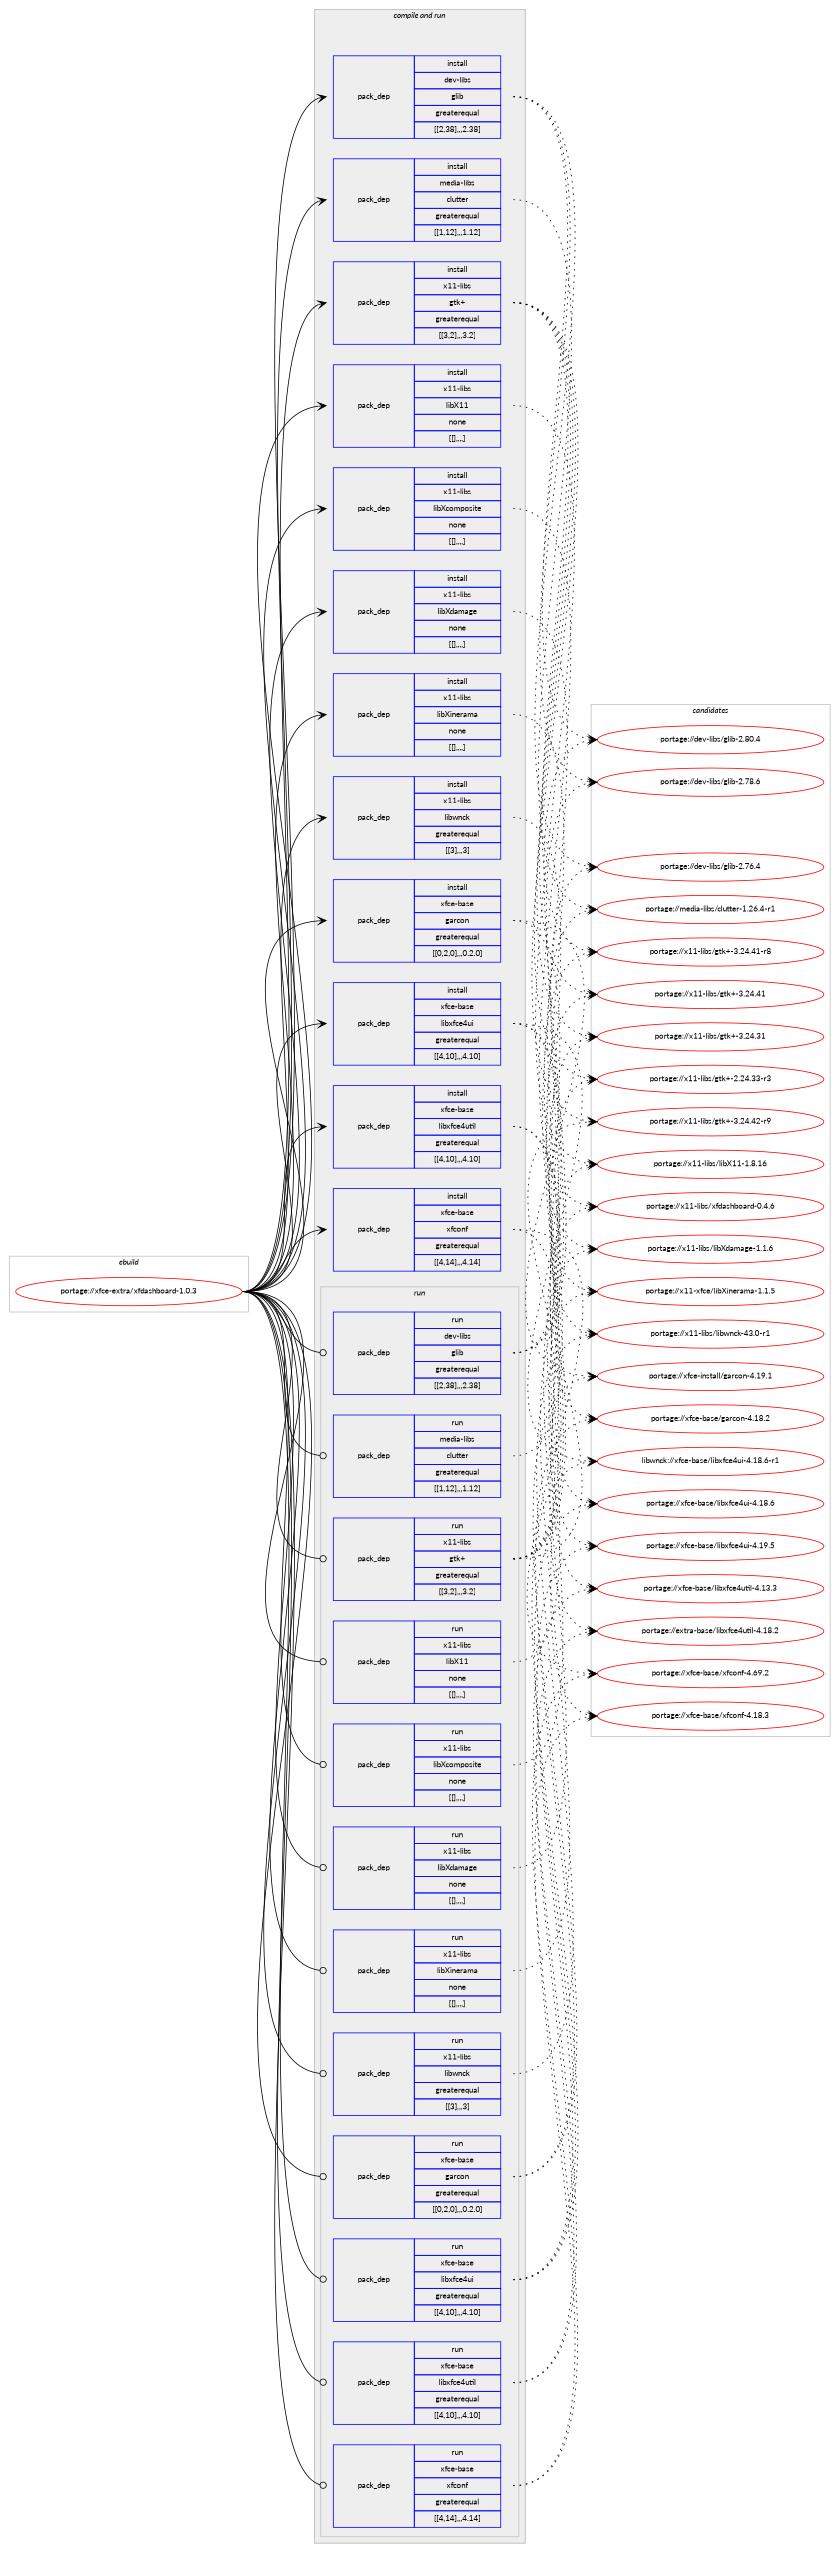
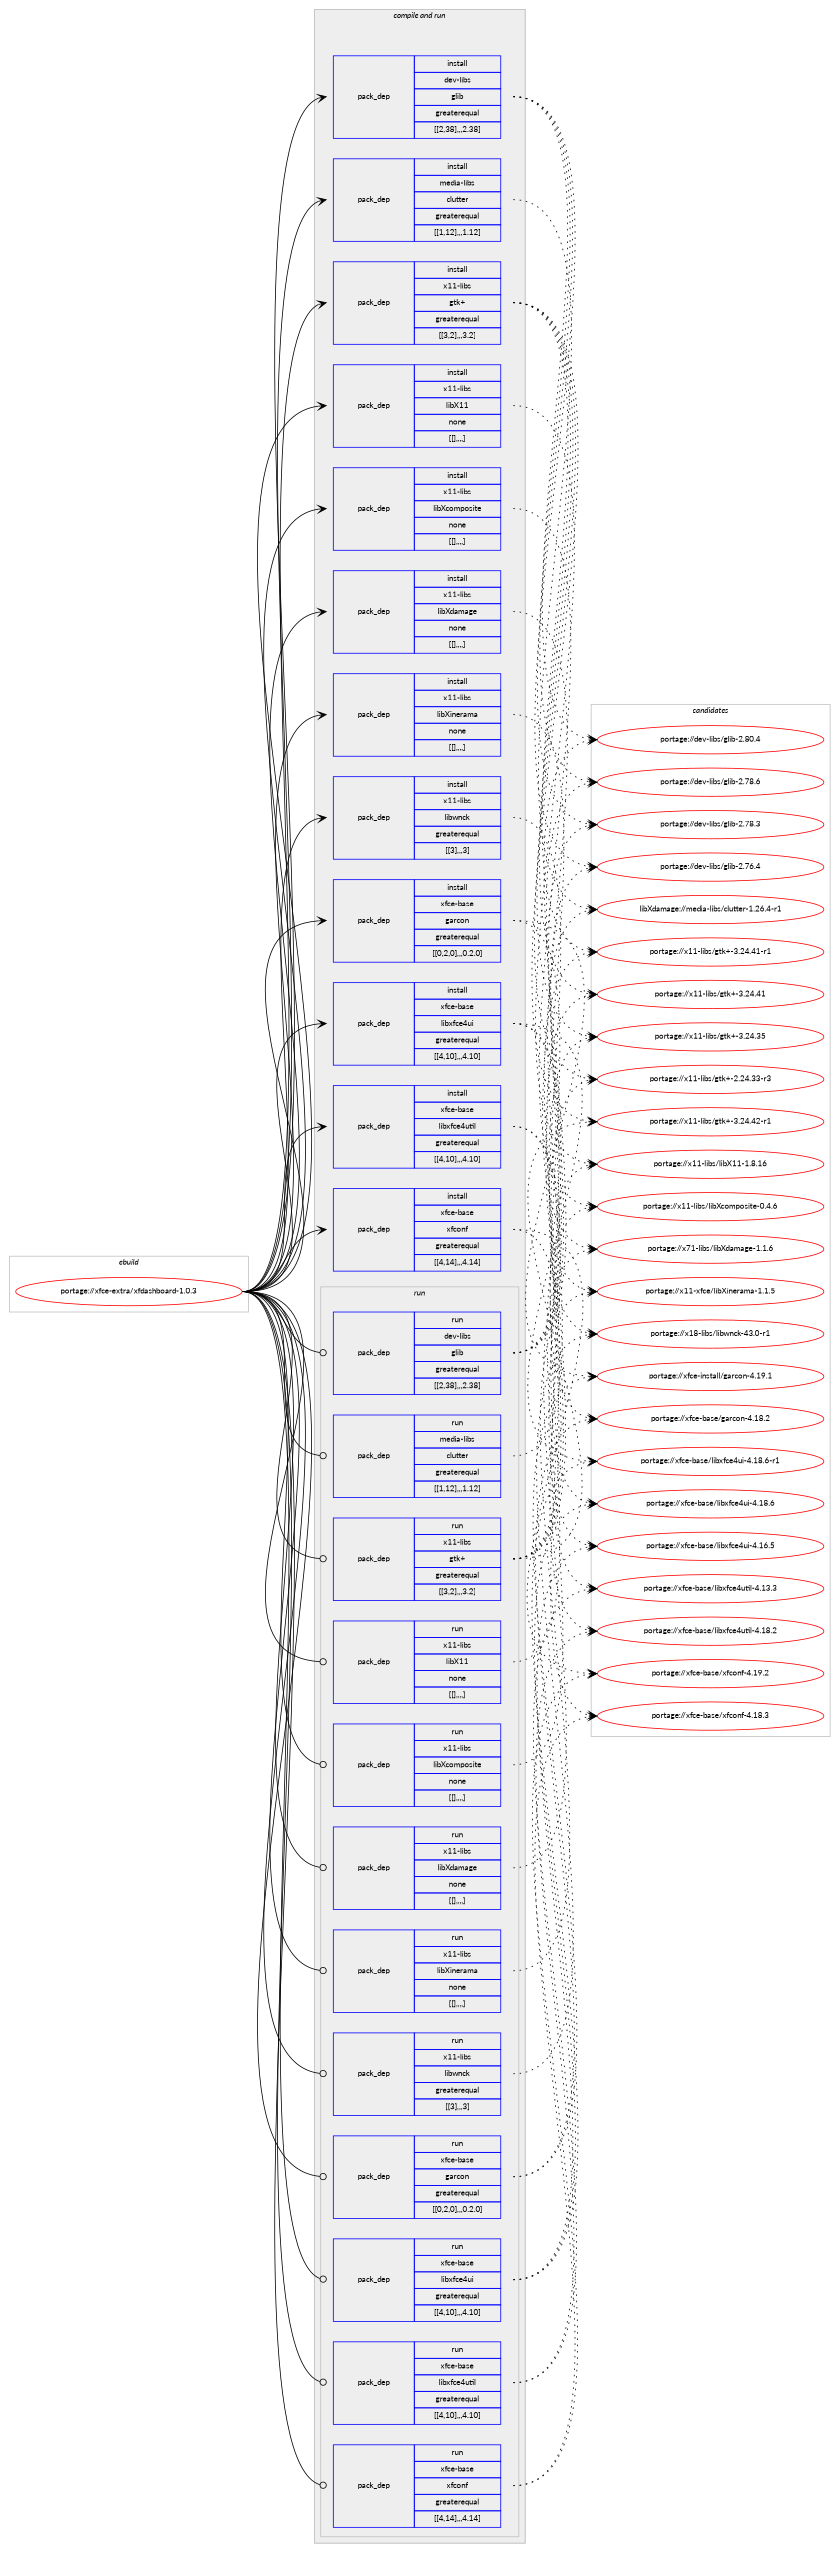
node "portage://dev-libs/glib-2.78.3": added
node "portage://media-libs/clutter-1.26.4-r1": label "portage://media-libs/clutter-1.26.4-r1" -> "libXdamage://media-libs/clutter-1.26.4-r1"
node "portage://x11-libs/gtk+-3.24.41-r8": label "portage://x11-libs/gtk+-3.24.41-r8" -> "portage://x11-libs/gtk+-3.24.41-r1"
node "portage://x11-libs/gtk+-3.24.31": label "portage://x11-libs/gtk+-3.24.31" -> "portage://x11-libs/gtk+-3.24.35"
node "portage://x11-libs/gtk+-3.24.42-r9": label "portage://x11-libs/gtk+-3.24.42-r9" -> "portage://x11-libs/gtk+-3.24.42-r1"
node "portage://x11-libs/xfdashboard-0.4.6": label "portage://x11-libs/xfdashboard-0.4.6" -> "portage://x11-libs/libXcomposite-0.4.6"
node "portage://x11-libs/libXdamage-1.1.6": label "portage://x11-libs/libXdamage-1.1.6" -> "portage://x71-libs/libXdamage-1.1.6"
node "portage://x11-libs/libwnck-43.0-r1": label "portage://x11-libs/libwnck-43.0-r1" -> "portage://x18-libs/libwnck-43.0-r1"
node "libwnck://xfce-base/libxfce4ui-4.18.6-r1": label "libwnck://xfce-base/libxfce4ui-4.18.6-r1" -> "portage://xfce-base/libxfce4ui-4.18.6-r1"
node "portage://xfce-base/libxfce4ui-4.19.5": label "portage://xfce-base/libxfce4ui-4.19.5" -> "portage://xfce-base/libxfce4ui-4.16.5"
node "portage://extra-base/libxfce4util-4.18.2": label "portage://extra-base/libxfce4util-4.18.2" -> "portage://xfce-base/libxfce4util-4.18.2"
node "portage://xfce-base/xfconf-4.69.2": label "portage://xfce-base/xfconf-4.69.2" -> "portage://xfce-base/xfconf-4.19.2"
